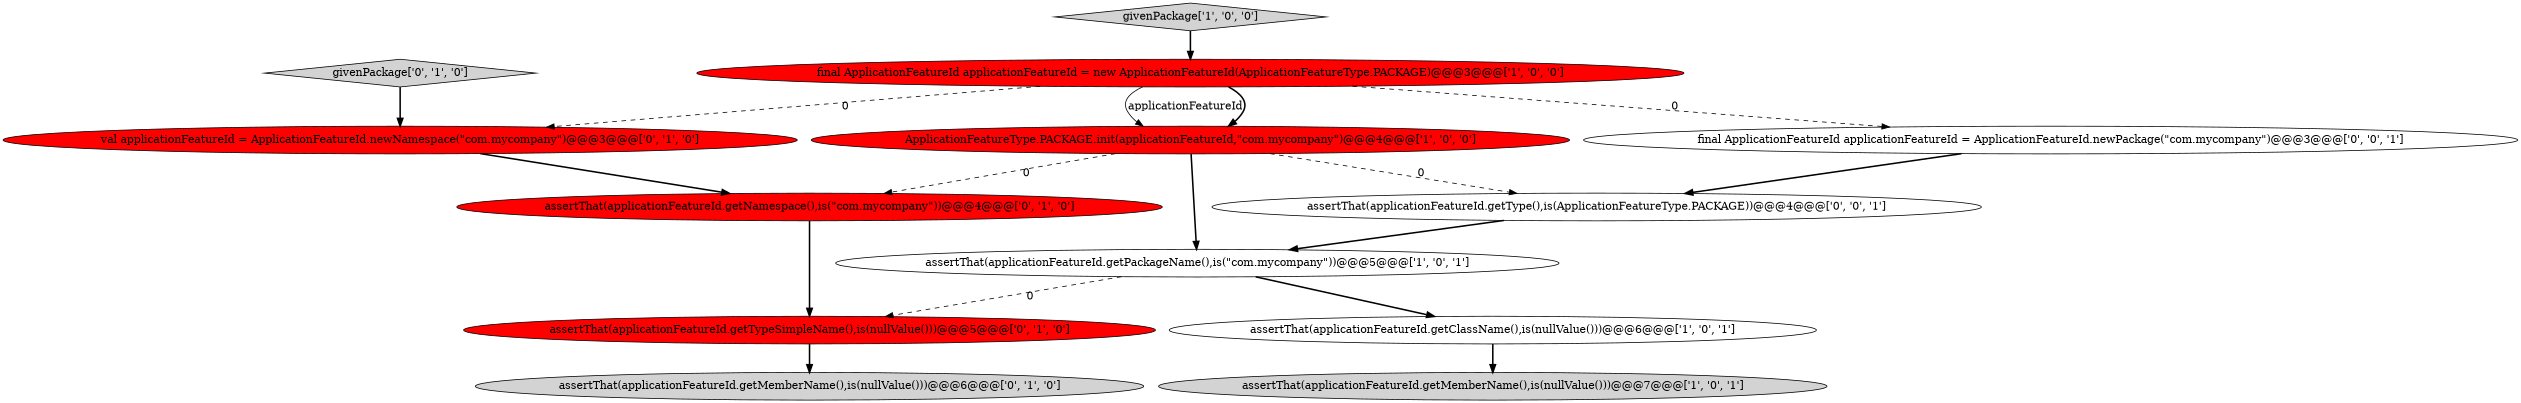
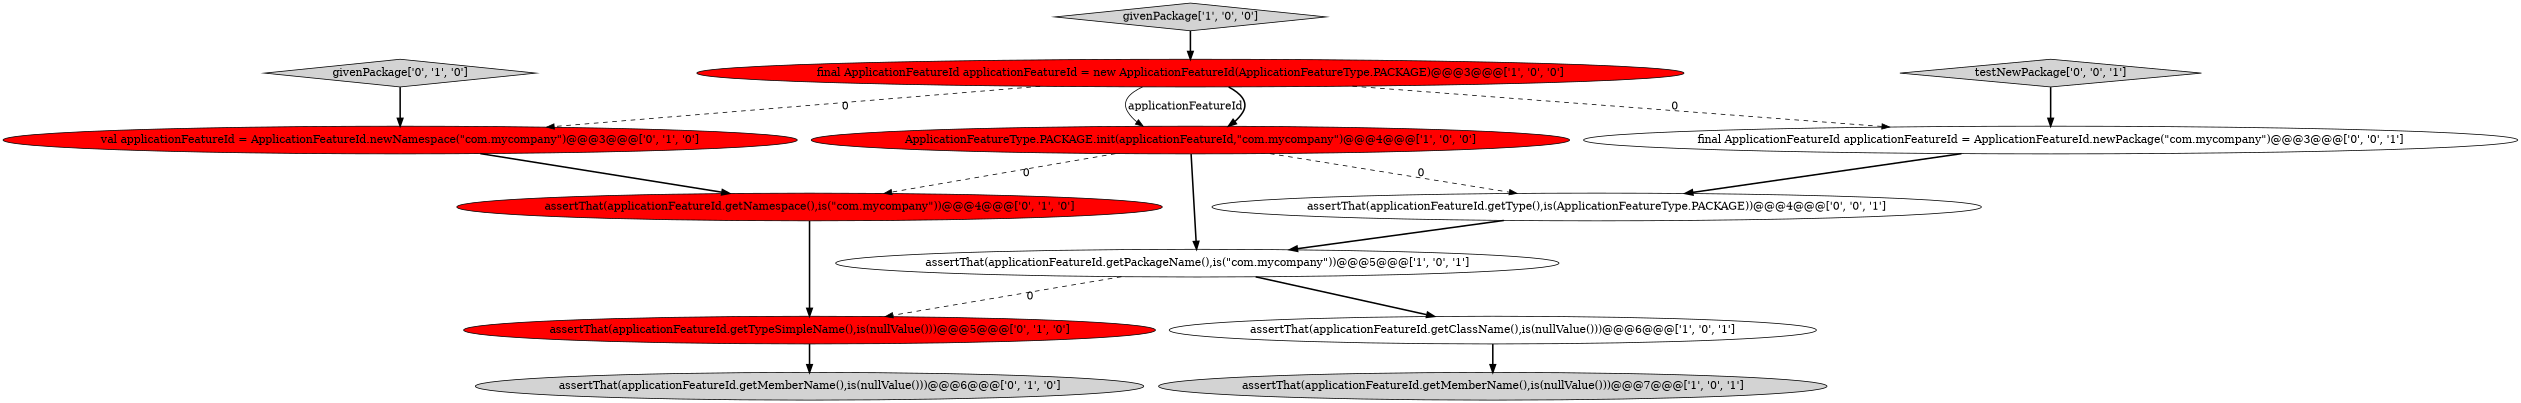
node "testNewPackage['0', '0', '1']": added
